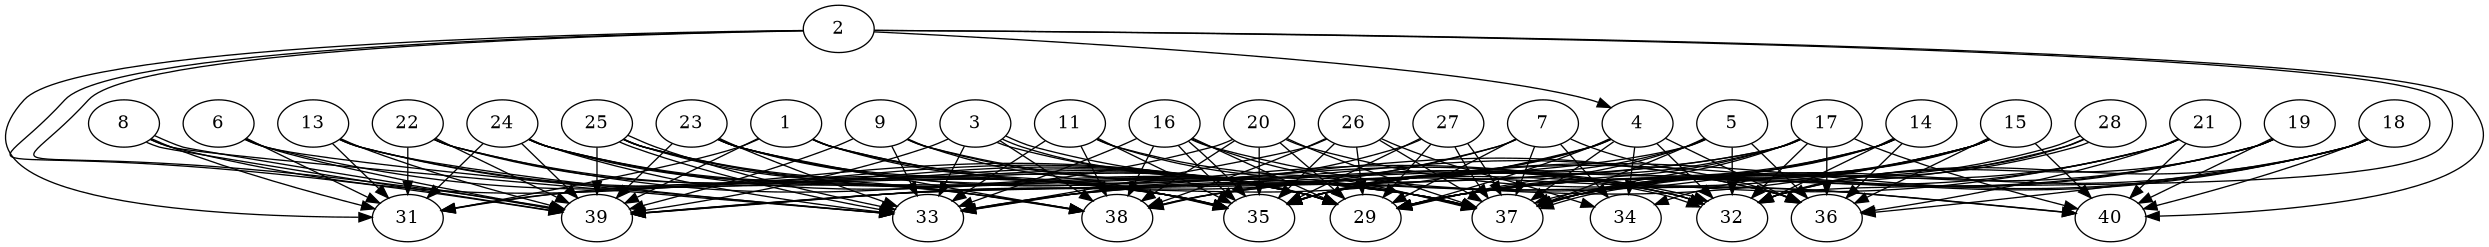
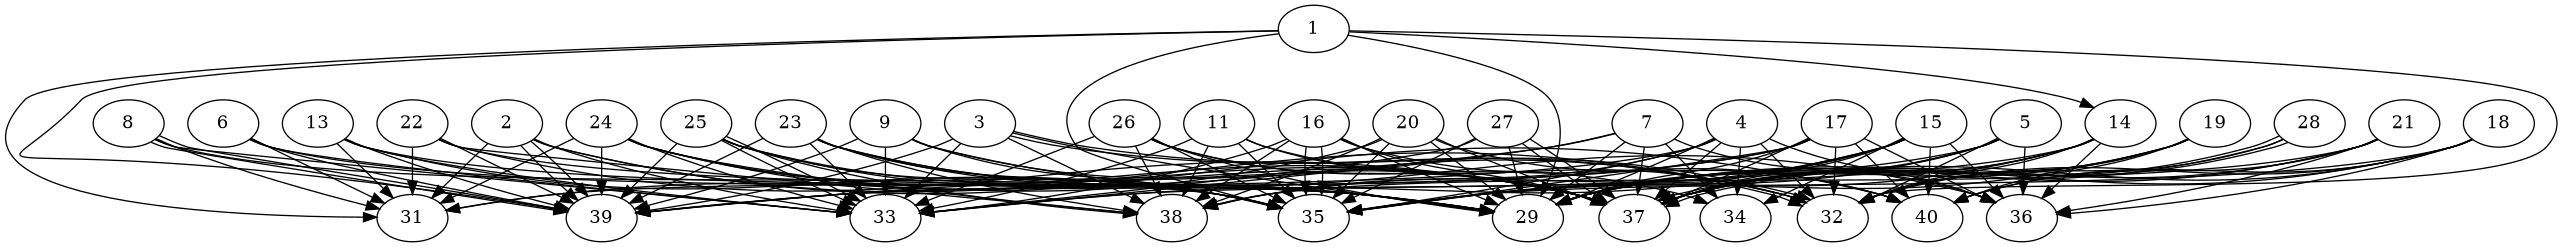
edge "2" -> "4": now "2" -> "33"
edge "1" -> "36": now "1" -> "14"
